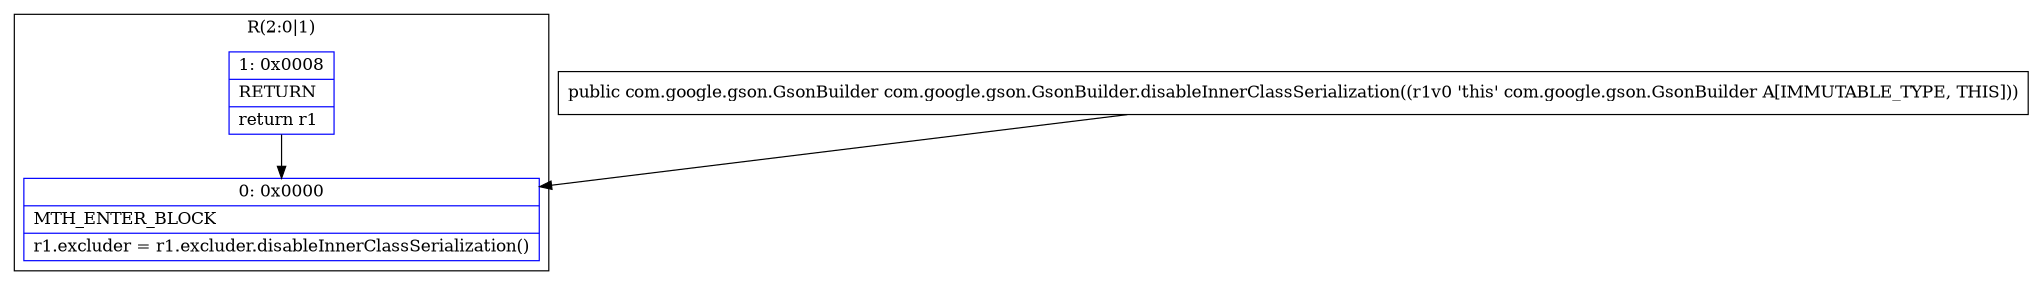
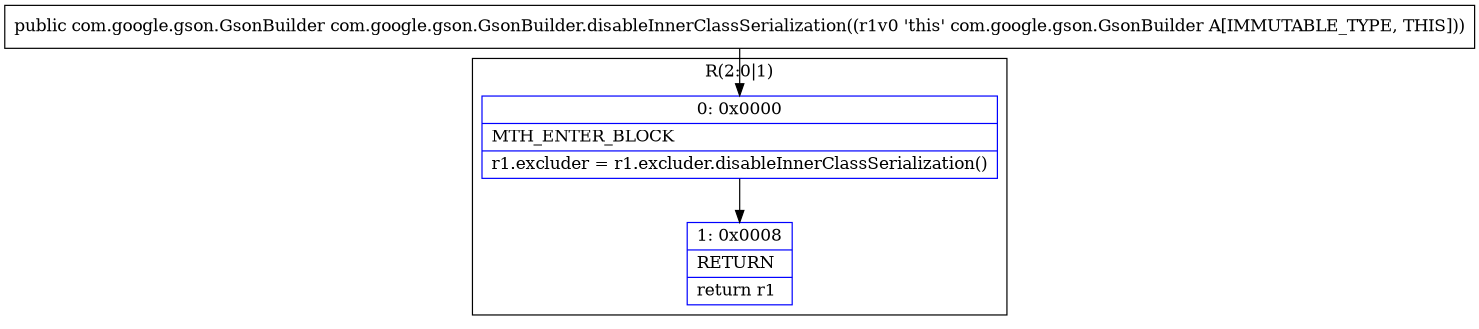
edge "1: 0x0008" -> "0: 0x0000": reversed
